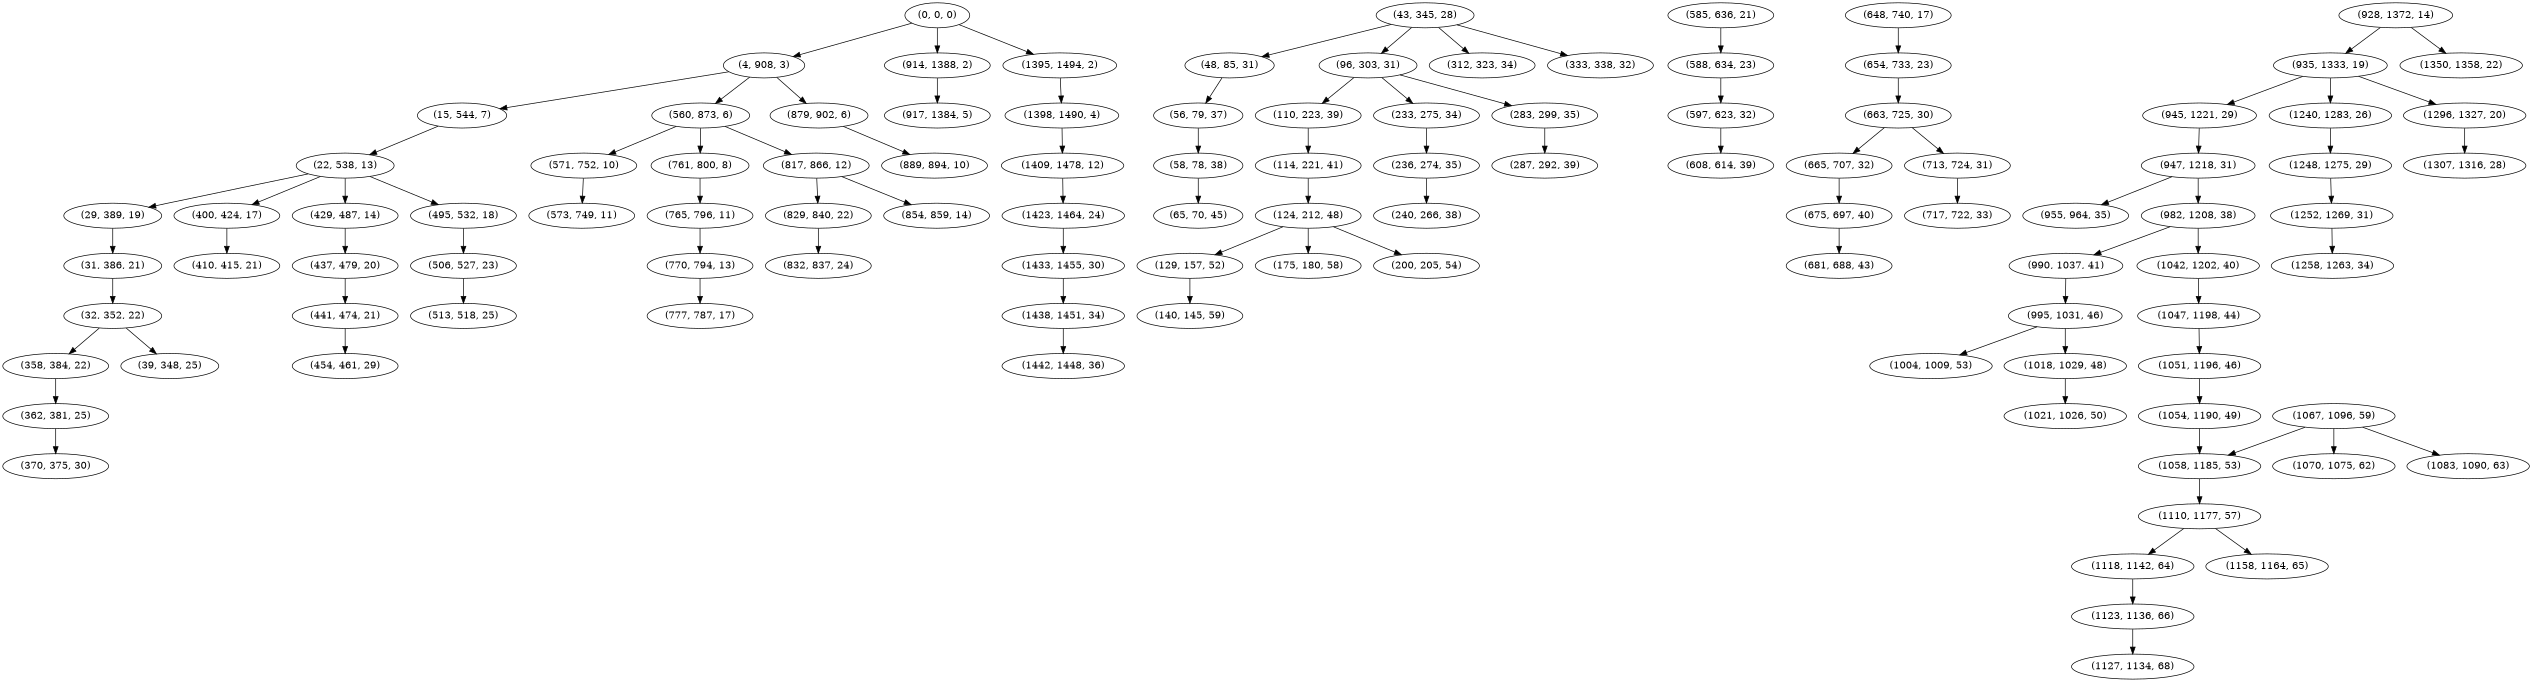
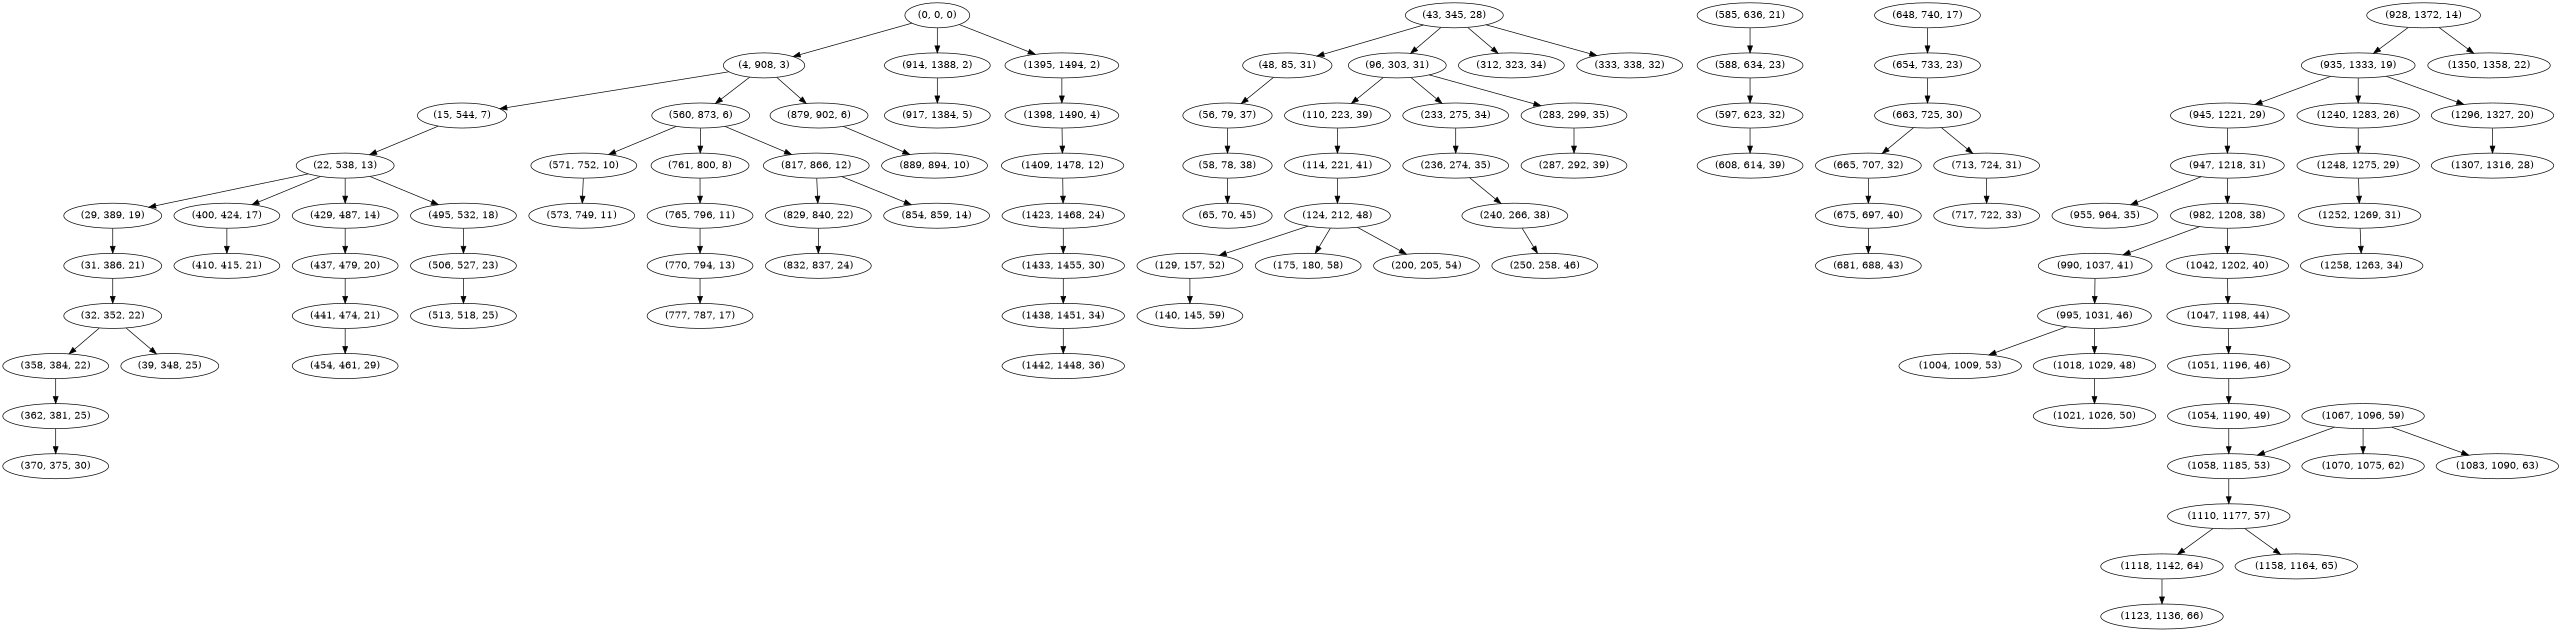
node "(1423, 1464, 24)": label "(1423, 1464, 24)" -> "(1423, 1468, 24)"
node "(250, 258, 46)": added
node "(1127, 1134, 68)": removed
